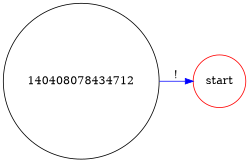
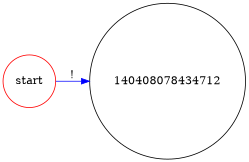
edge "140408078434712" -> "start": reversed
